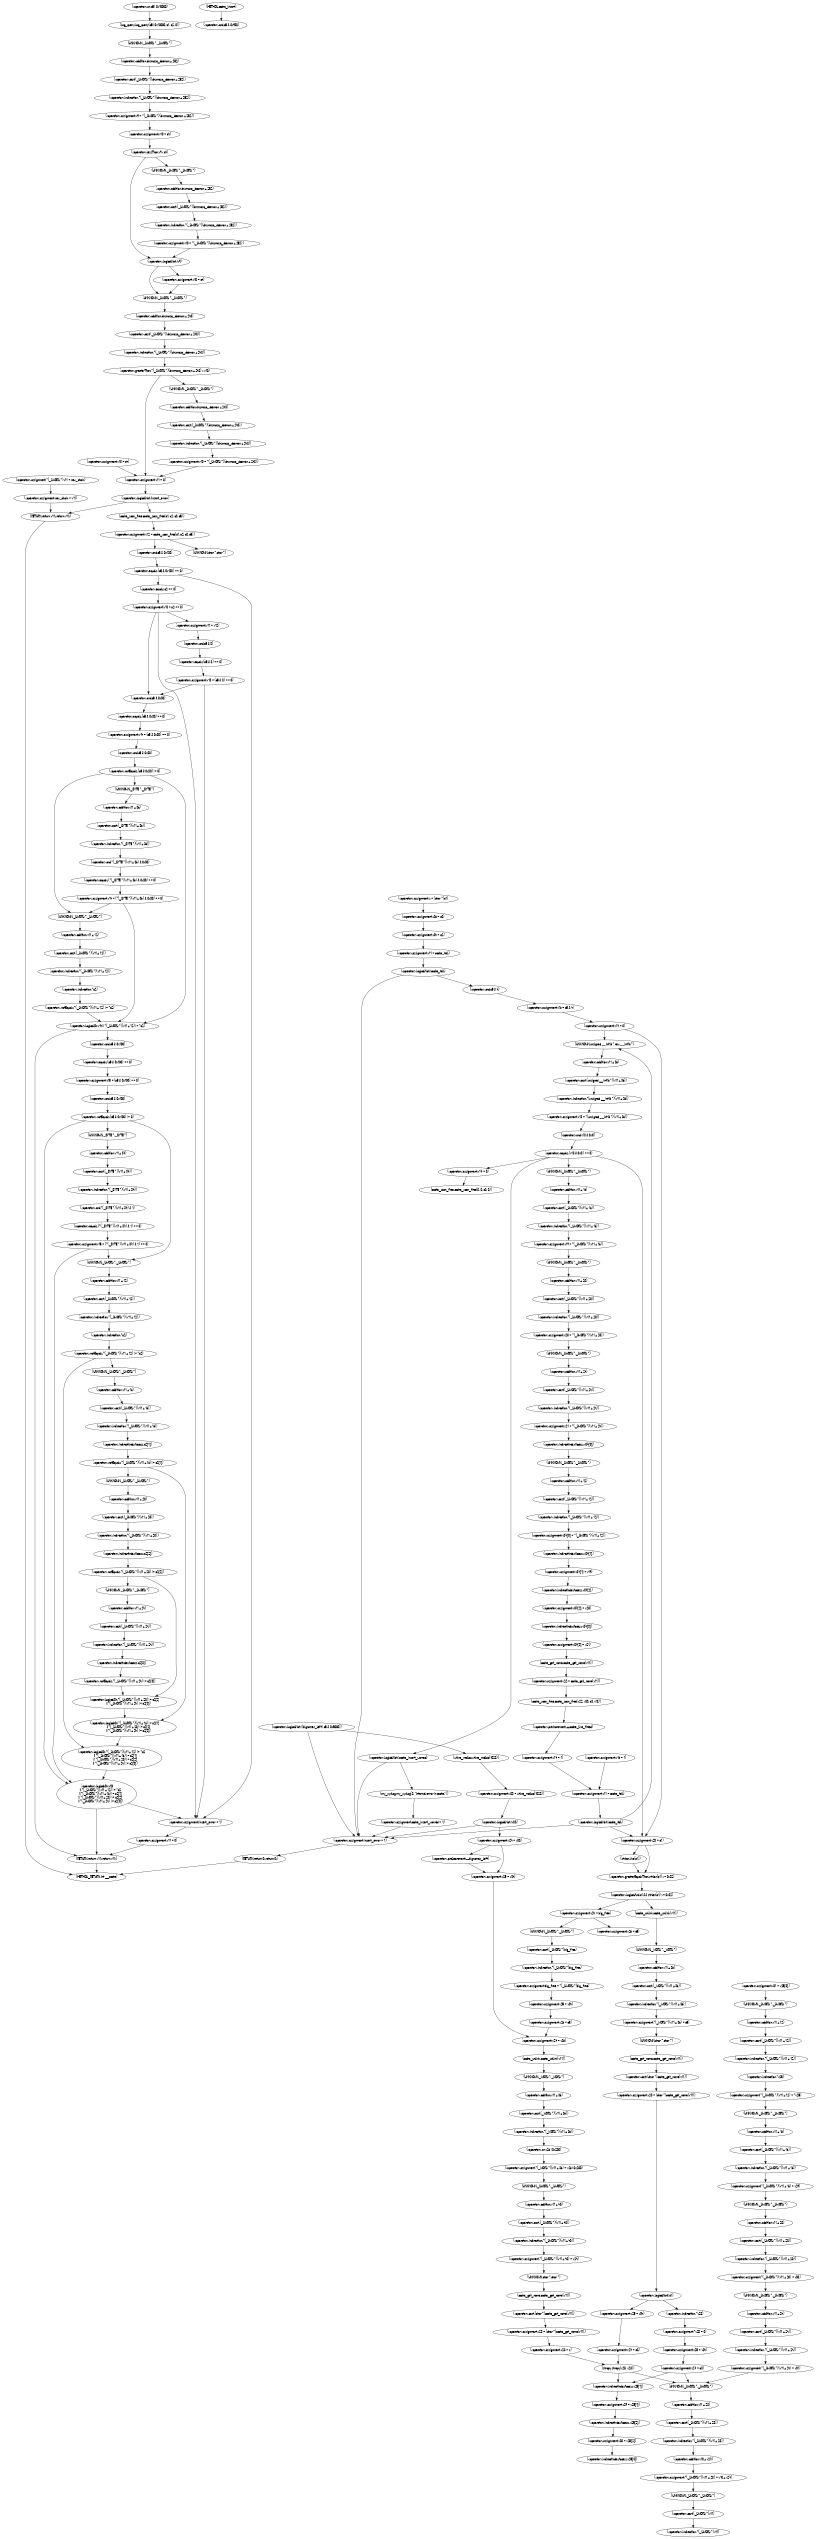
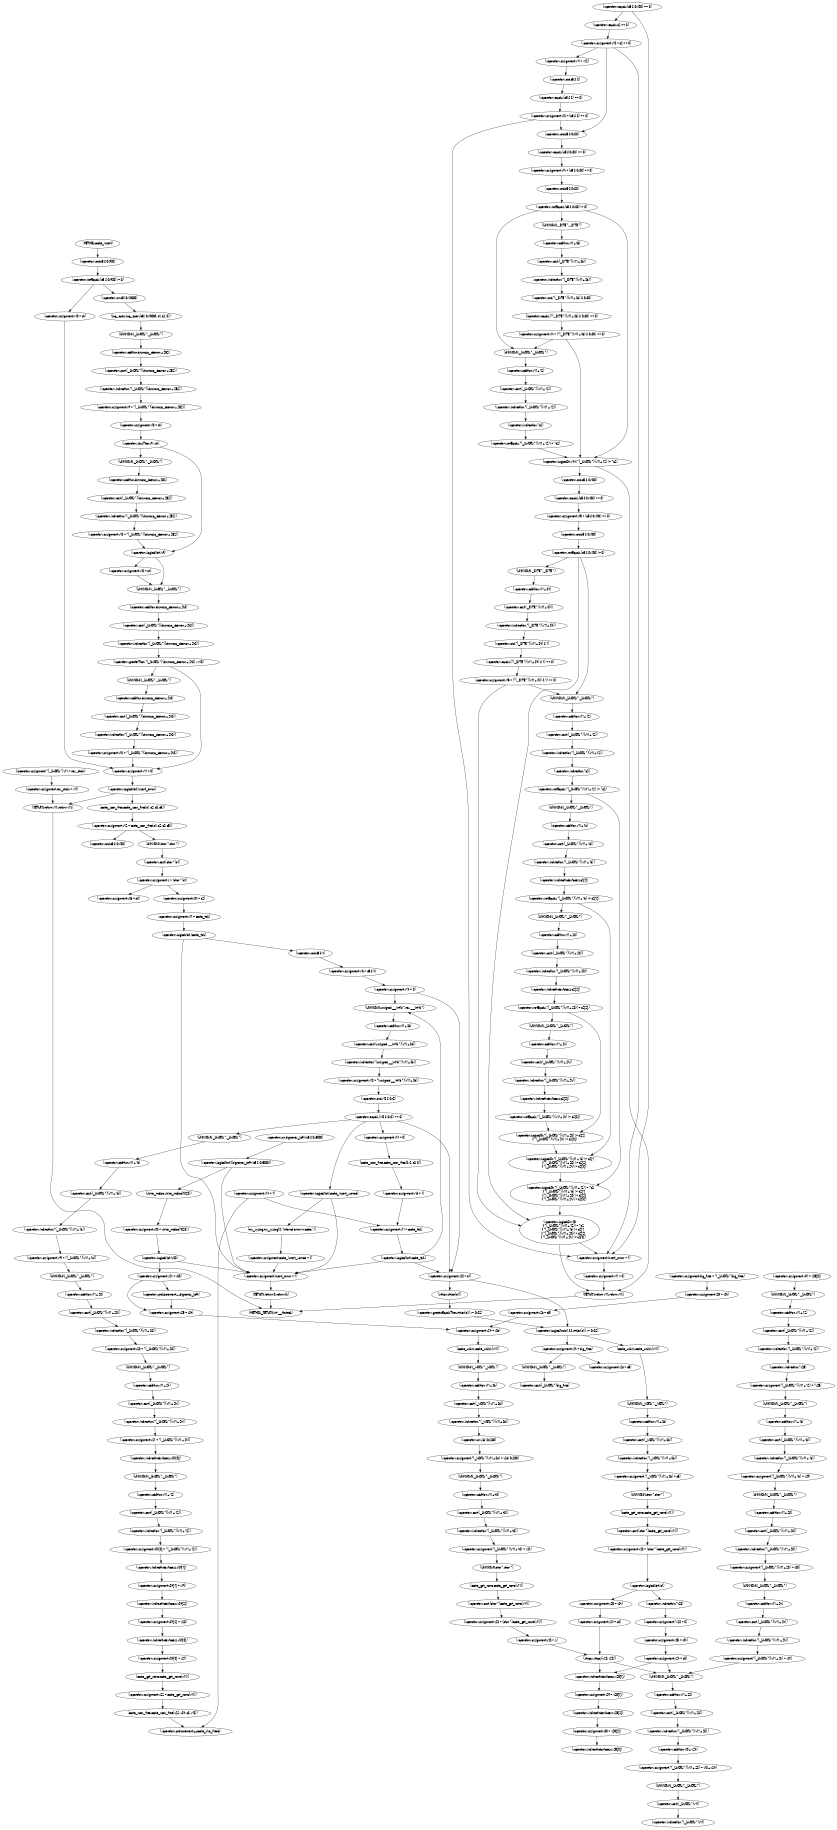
node "(<operator>.notEquals,(a5 & 0x980) != 0)": added
edge "(<operator>.and,a5 & 0x180)" -> "(<operator>.equals,(a5 & 0x180) == 0)": removed
node "(<operator>.cast,(char *)a1)": added
edge "(<operator>.assignment,v36 = a3)" -> "(<operator>.assignment,v34 = a2)": now "(<operator>.assignment,s = (char *)a1)" -> "(<operator>.assignment,v34 = a2)"
node "(<operator>.or,bignames_left | a5 & 0x5000)": added
edge "(cache_scan_free,cache_scan_free(0, 0, a3, 0))" -> "(<operator>.assignment,v16 = 1)": added
node "(cache_scan_free,cache_scan_free(v22, v33, a3, v18))": label "(cache_scan_free,cache_scan_free(v22, v33, a3, v18))" -> "(cache_scan_free,cache_scan_free(v22, v37, a3, v18))"
edge "(<operator>.preIncrement,++cache_live_freed)" -> "(<operator>.assignment,v17 = 1)": reversed
edge "(<operator>.assignment,v23 = a1)" -> "(<operator>.greaterEqualsThan,strlen(a1) >= 0x32)": now "(<operator>.assignment,v23 = a1)" -> "(<operator>.logicalAnd,a1 && strlen(a1) >= 0x32)"
node "(strlen,live(a1))": label "(strlen,live(a1))" -> "(strlen,strlen(a1))"
node "(METHOD_RETURN,int __cache)": label "(METHOD_RETURN,int __cache)" -> "(METHOD_RETURN,int __fastcall)"
node "(<operator>.indirection,*(_DWORD *)big_free)": removed
